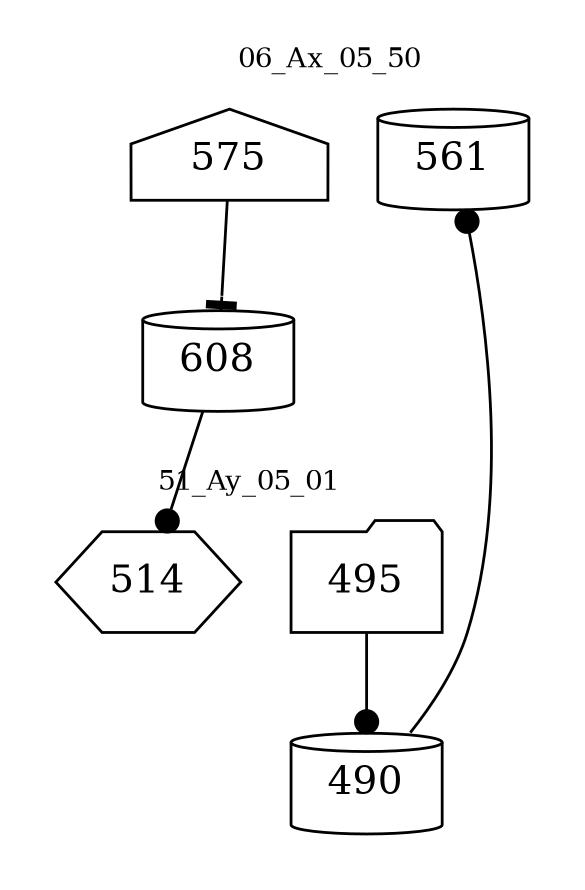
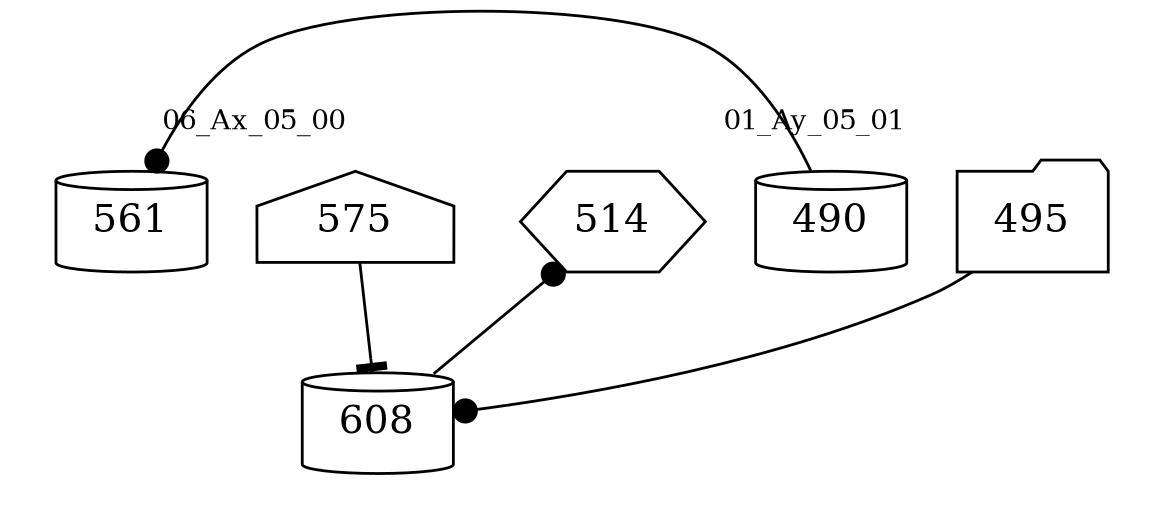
cluster "06_Ax_05_50": label "06_Ax_05_50" -> "06_Ax_05_00"
cluster "51_Ay_05_01": label "51_Ay_05_01" -> "01_Ay_05_01"
edge "495" -> "490": now "495" -> "608"
